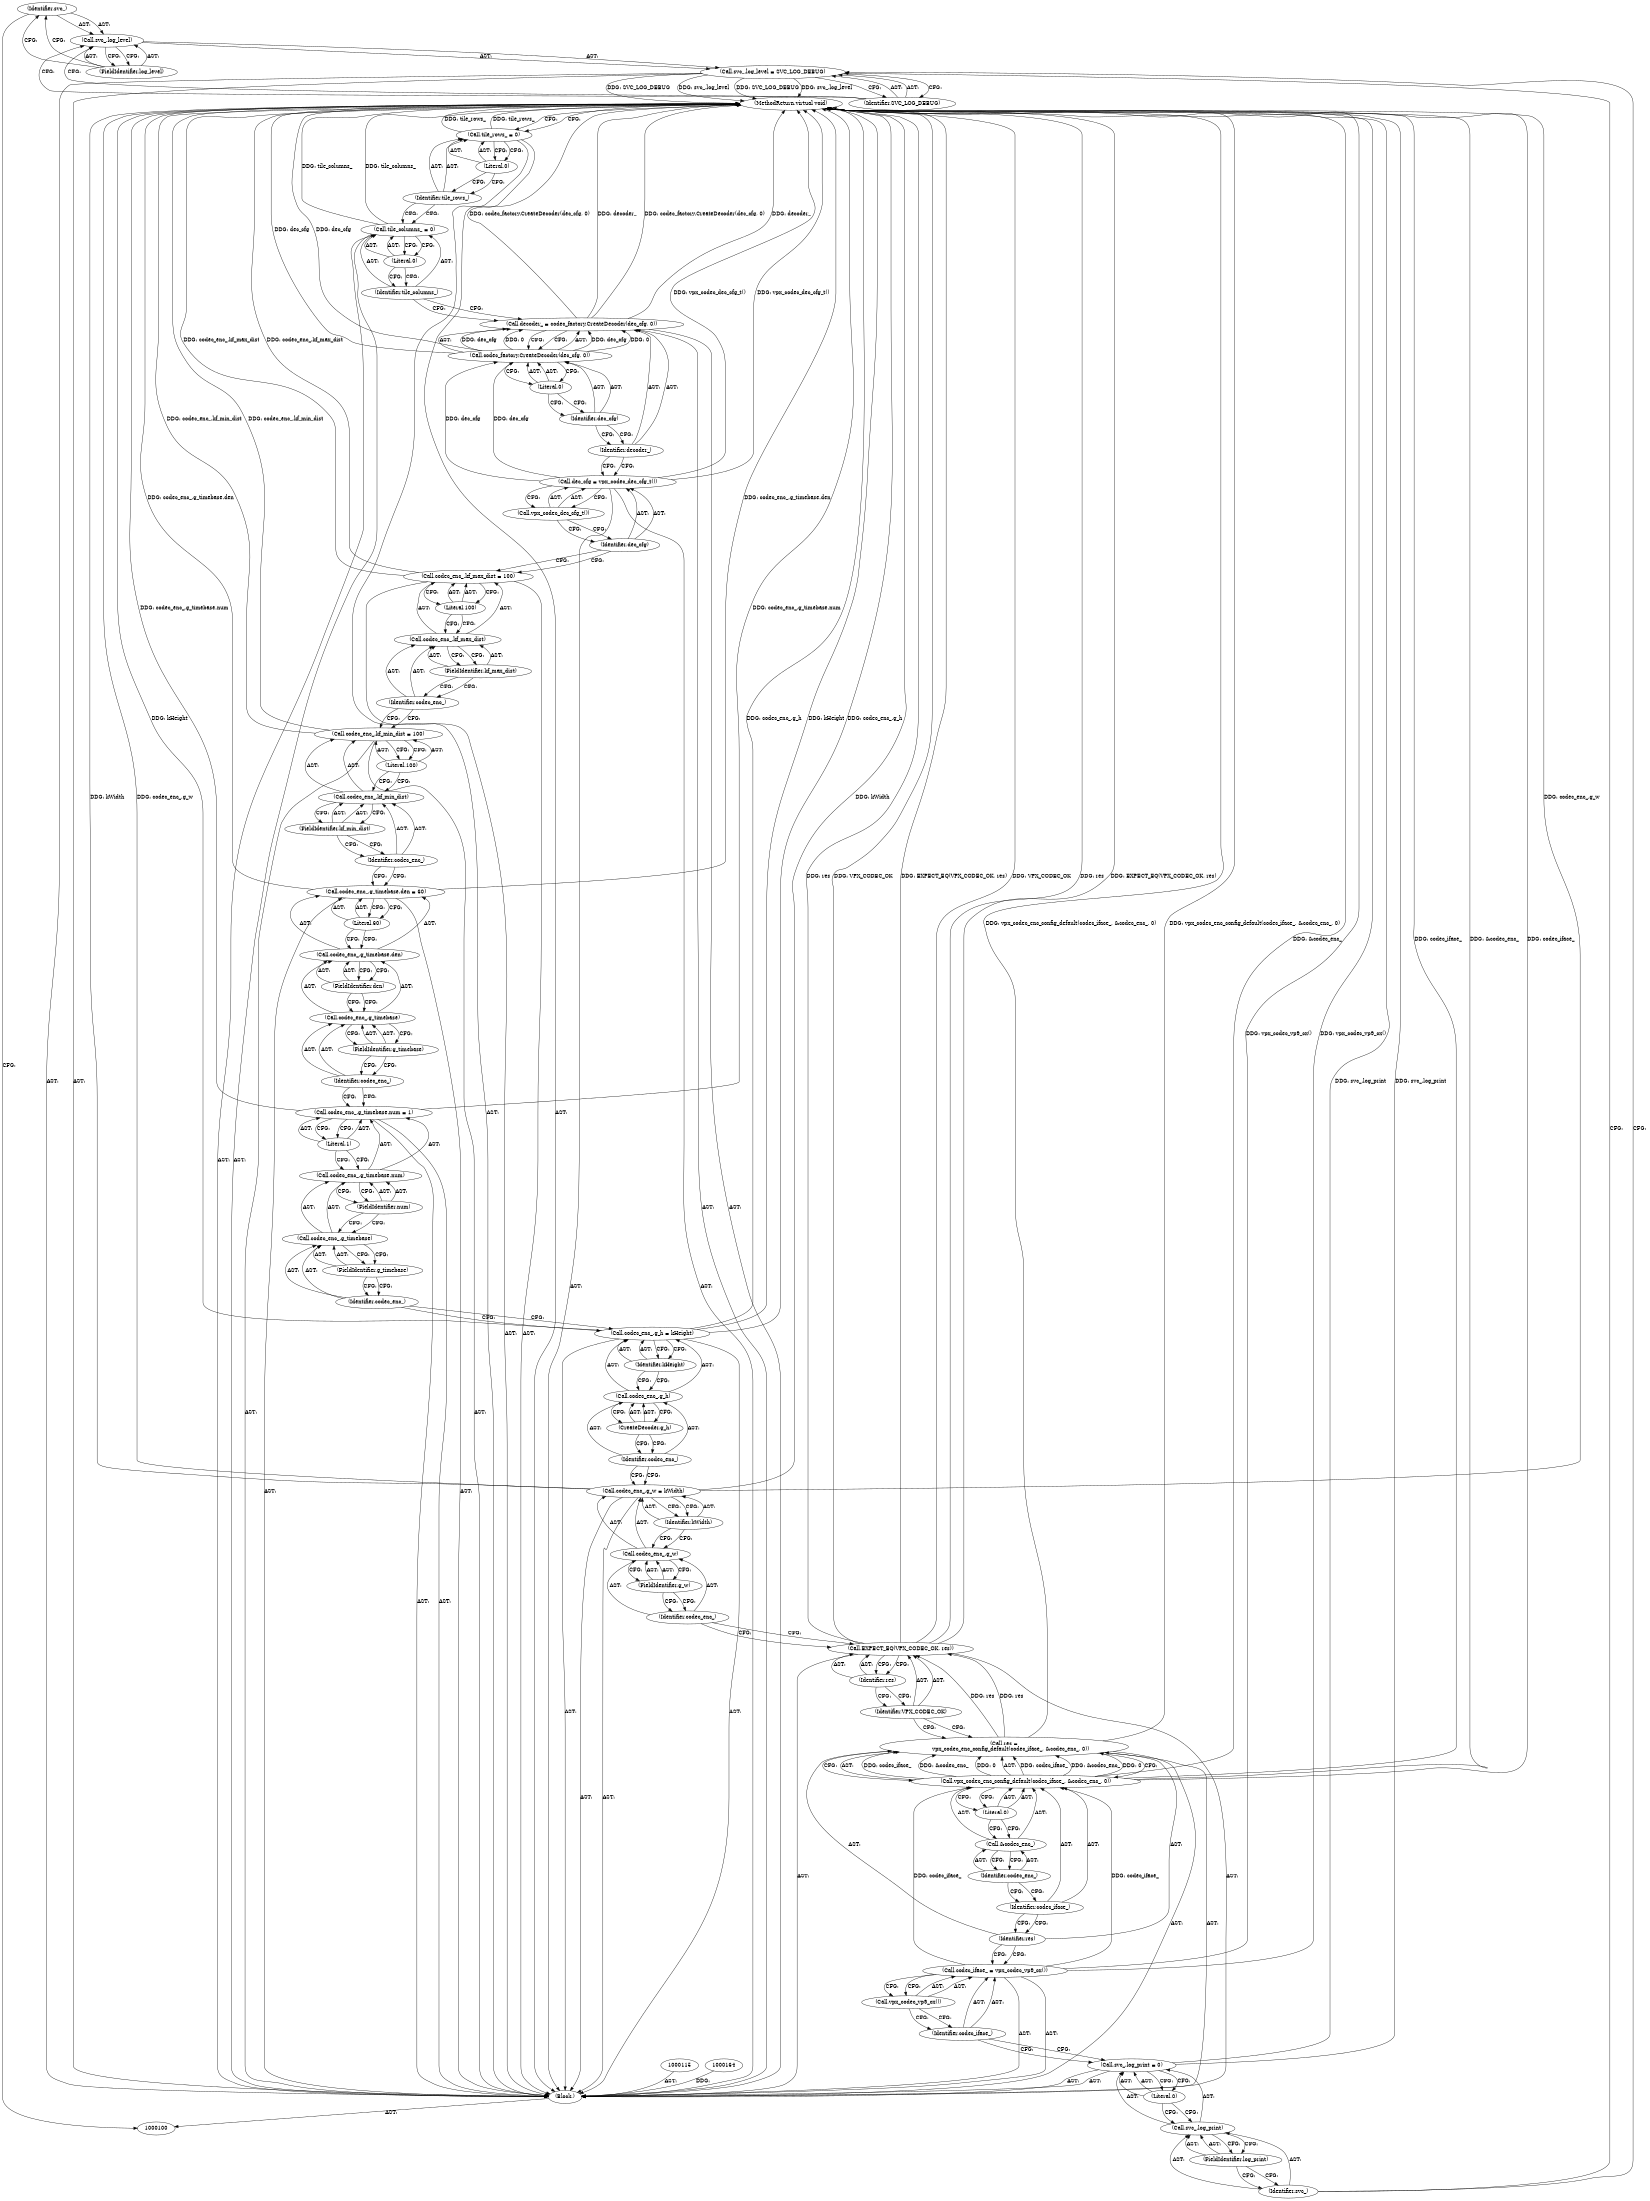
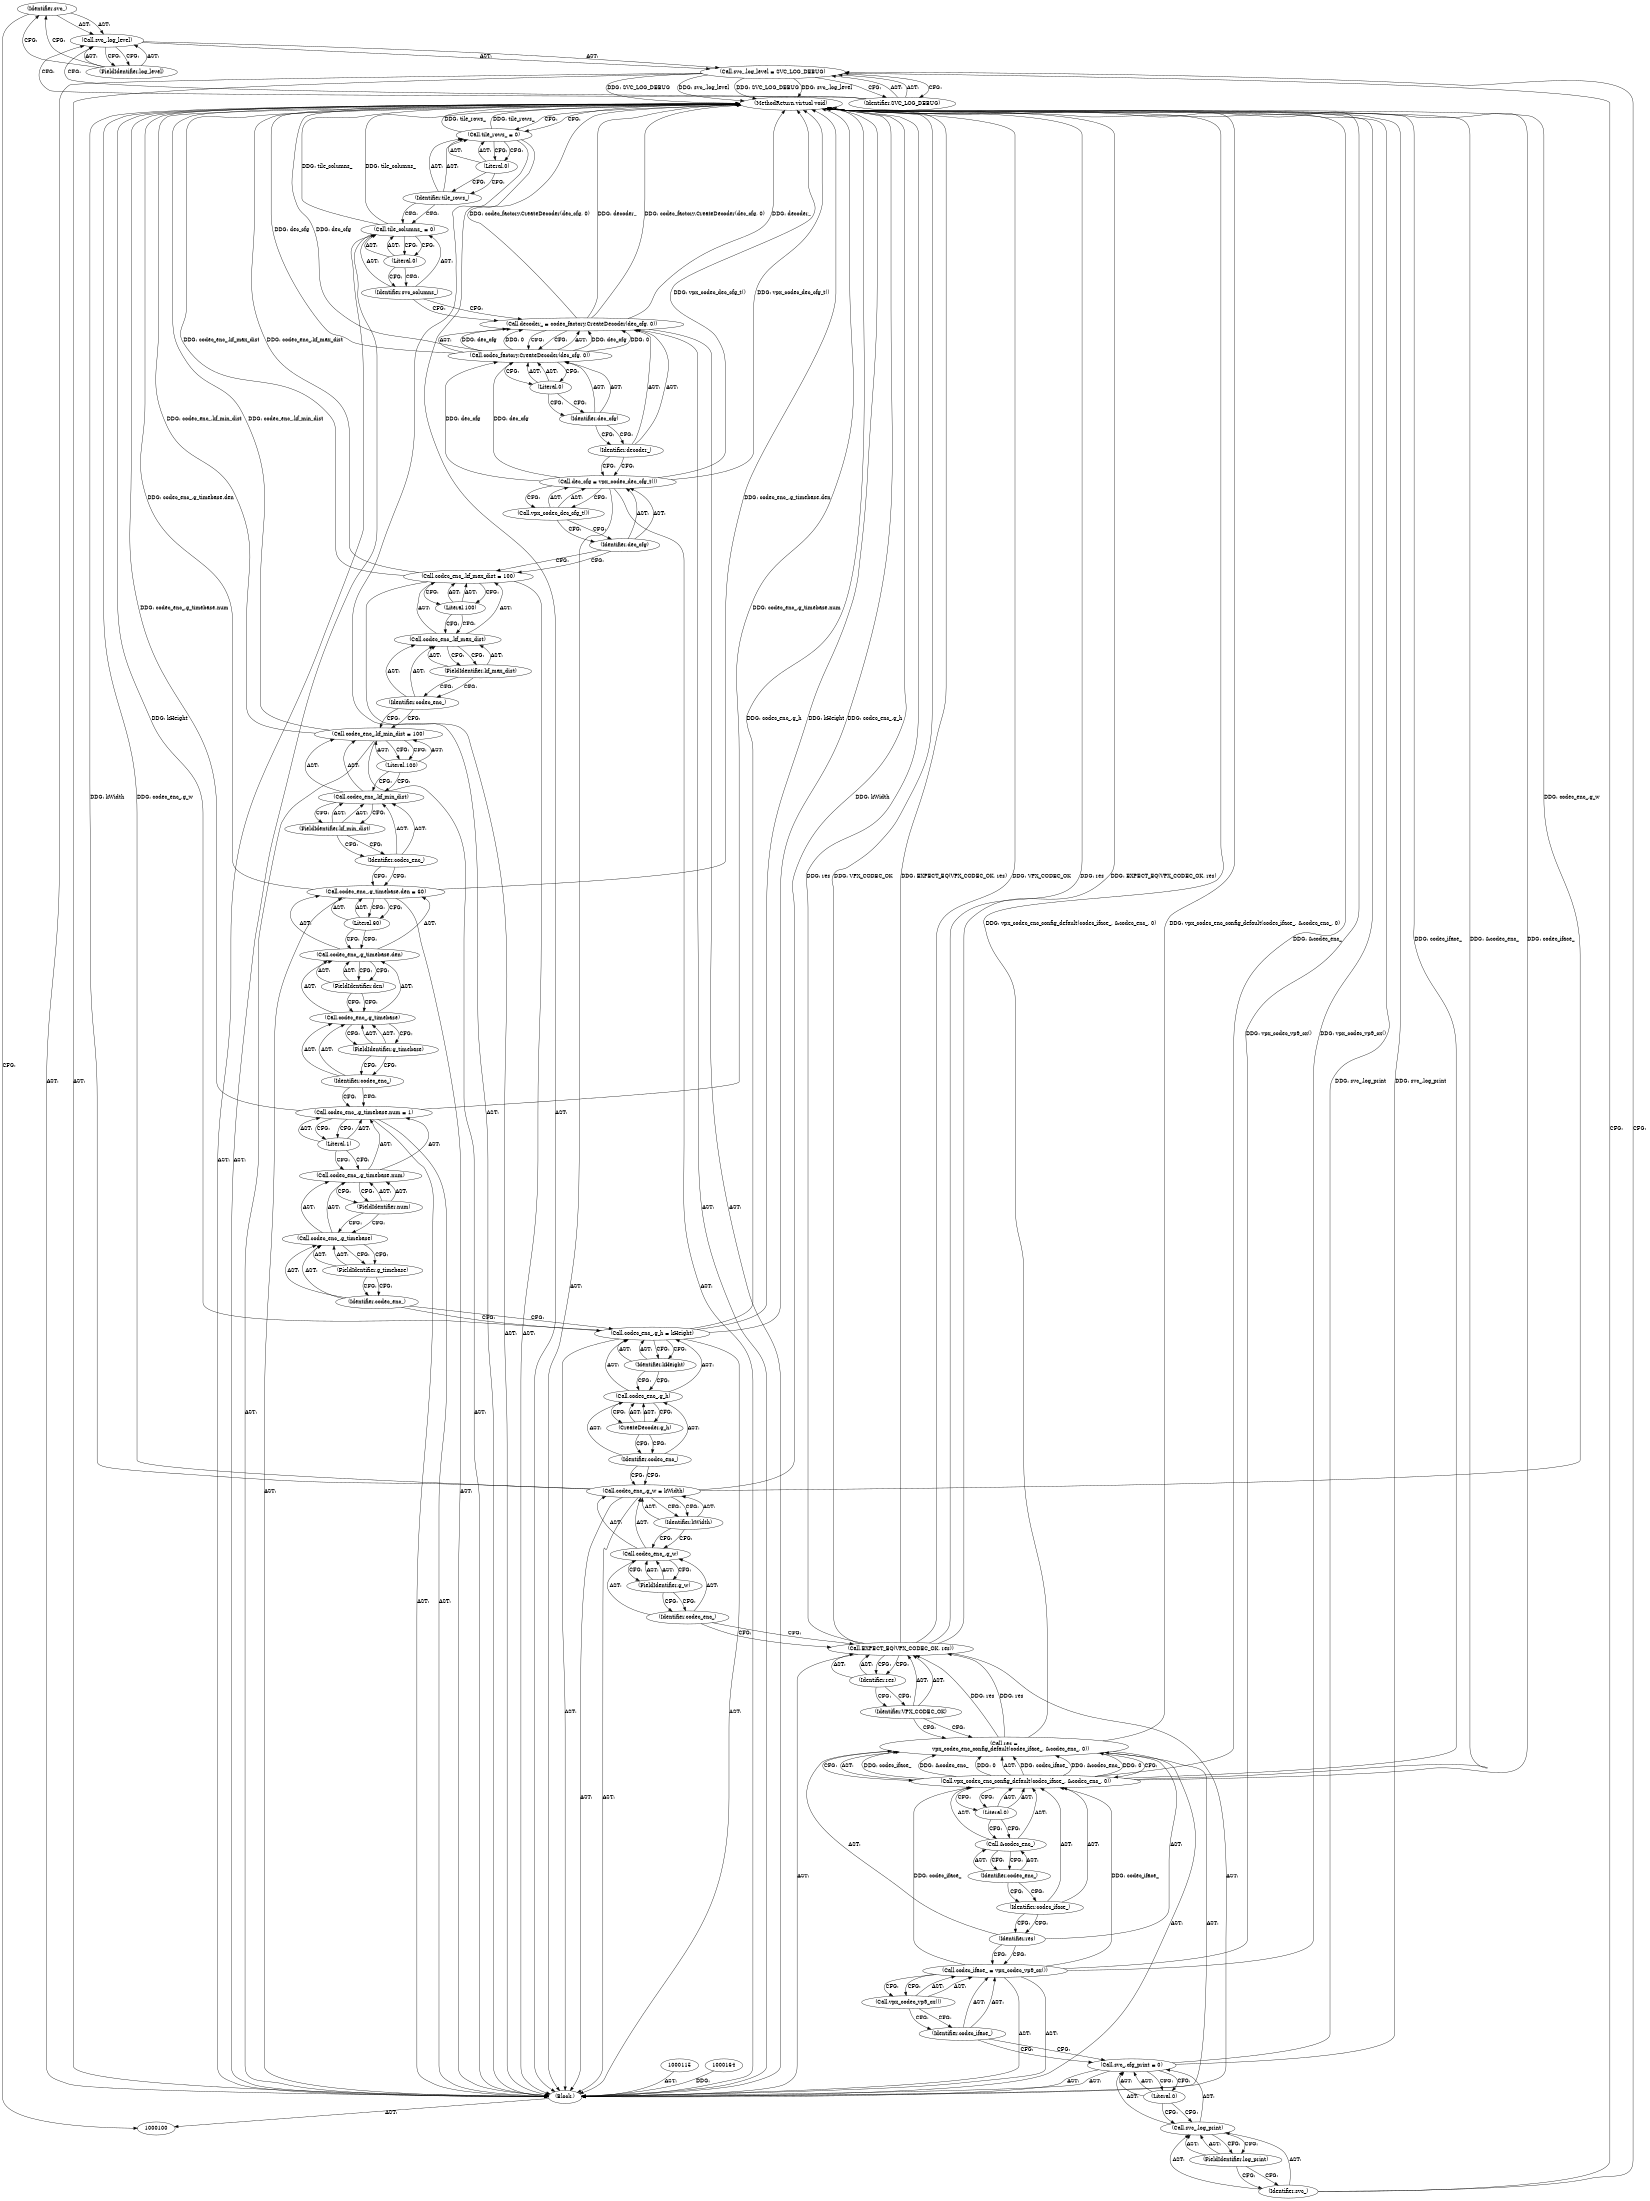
node "(Identifier,tile_columns_)": label "(Identifier,tile_columns_)" -> "(Identifier,svc_columns_)"
node "(Call,svc_.log_print = 0)": label "(Call,svc_.log_print = 0)" -> "(Call,svc_.cfg_print = 0)"
